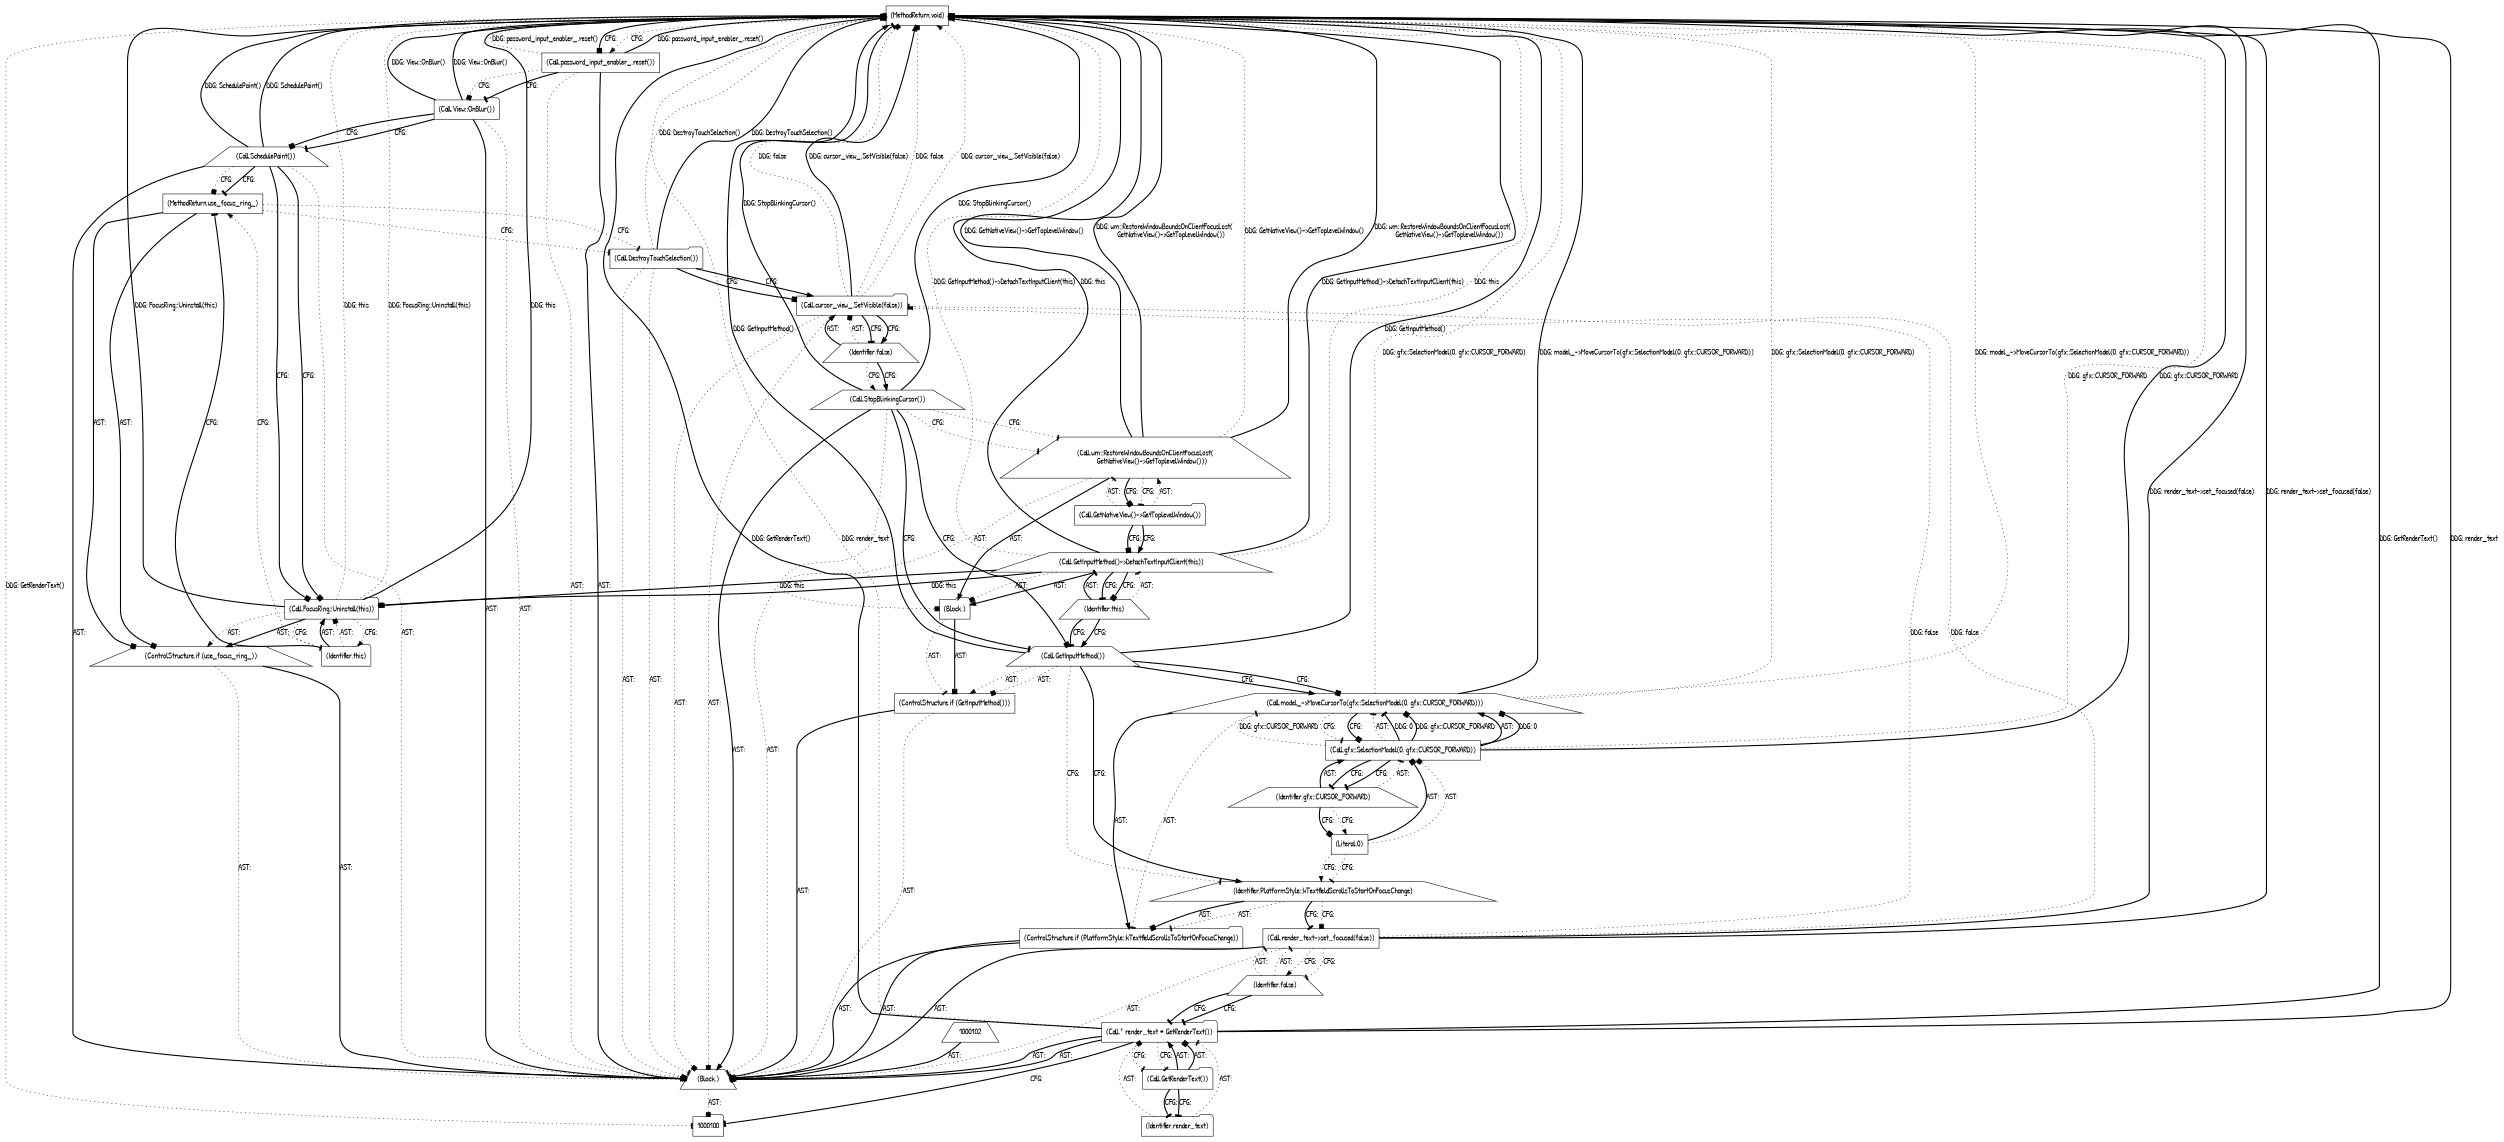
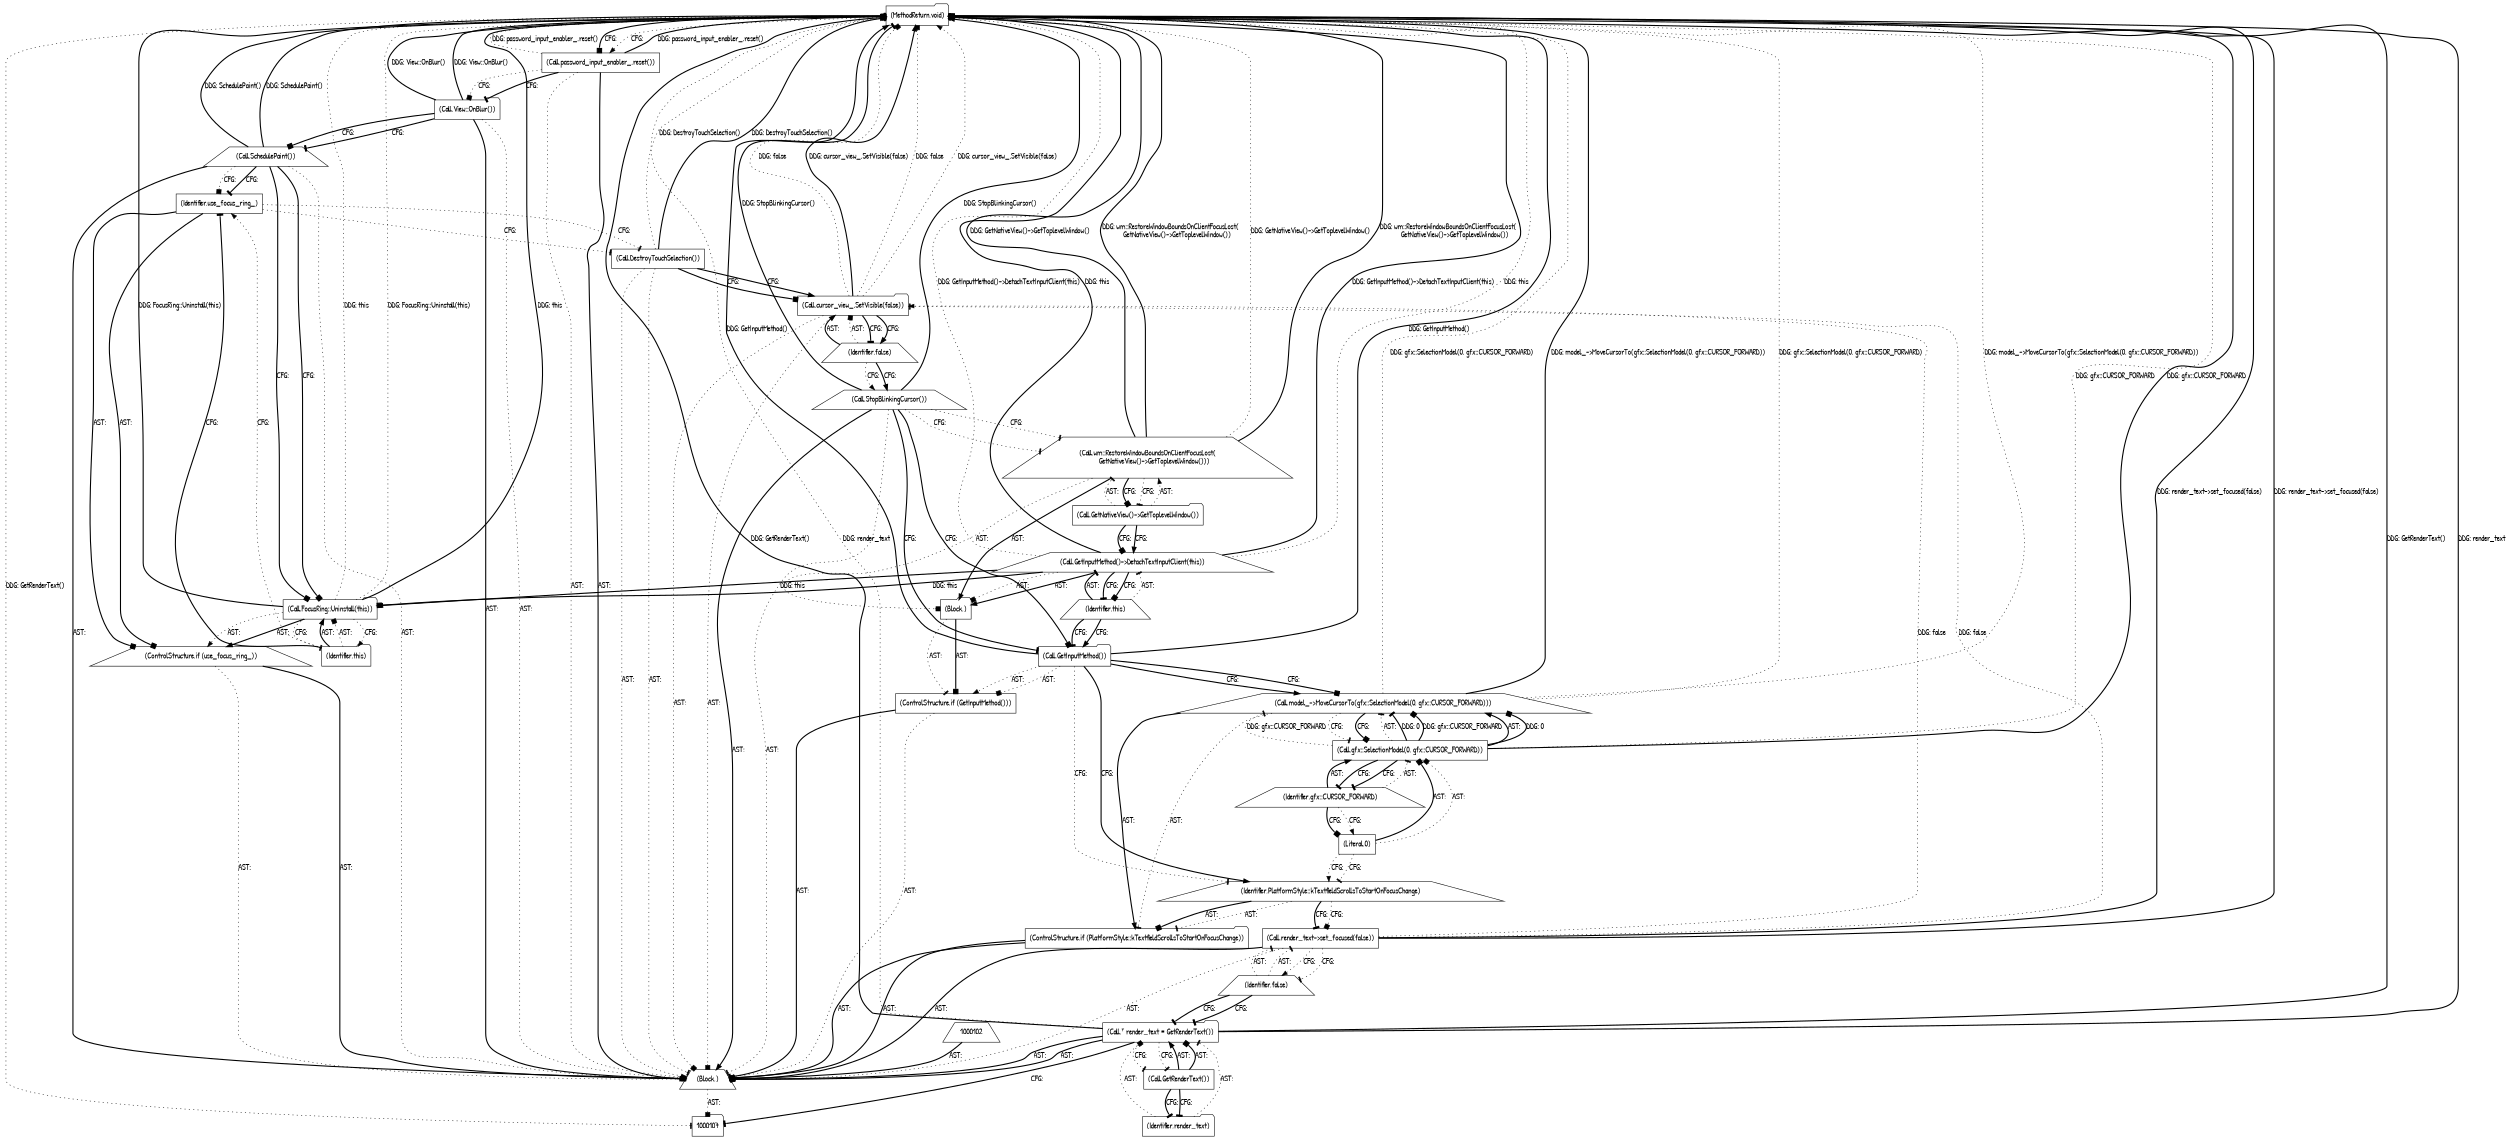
node "(MethodReturn,void)": shape box -> folder
node "(MethodReturn,use_focus_ring_)": label "(MethodReturn,use_focus_ring_)" -> "(Identifier,use_focus_ring_)"
node "(Call,DestroyTouchSelection())": shape folder -> box
node "(Call,GetInputMethod())": shape trapezium -> folder
node "(Call,GetRenderText())": shape folder -> box
node "1000100": label "1000100" -> "1000107"
